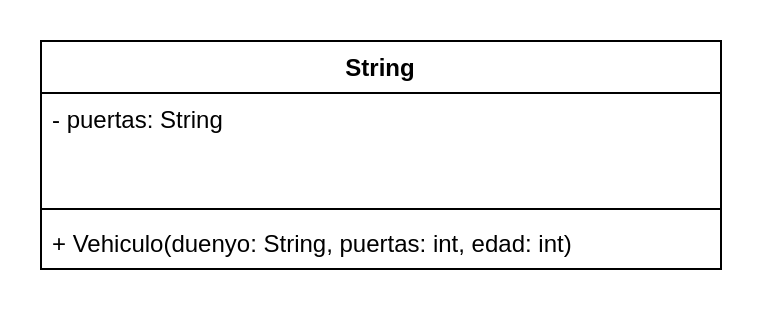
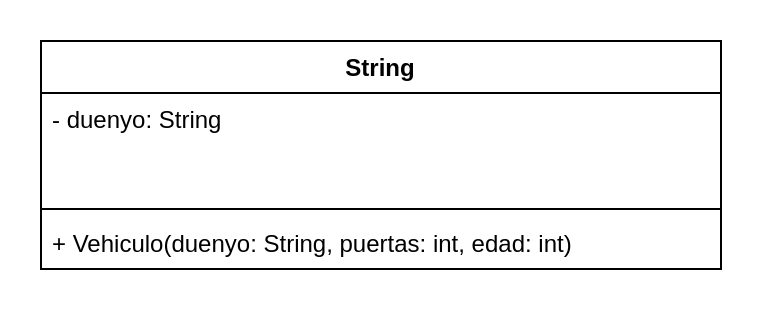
node "- puertas: String": label "- puertas: String" -> "- duenyo: String"
